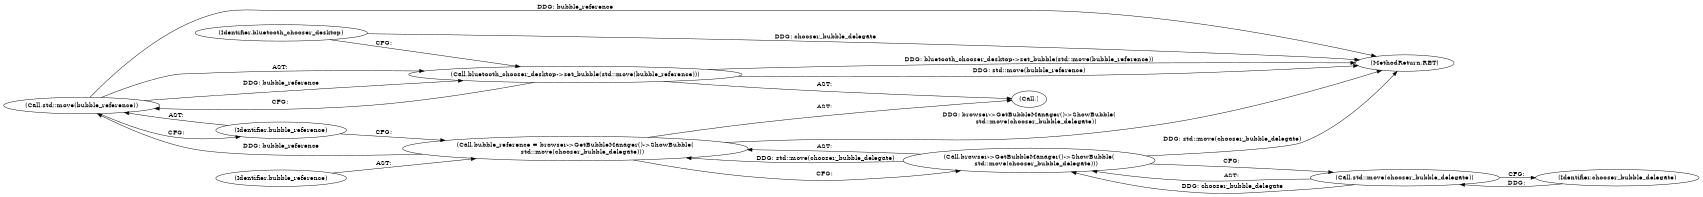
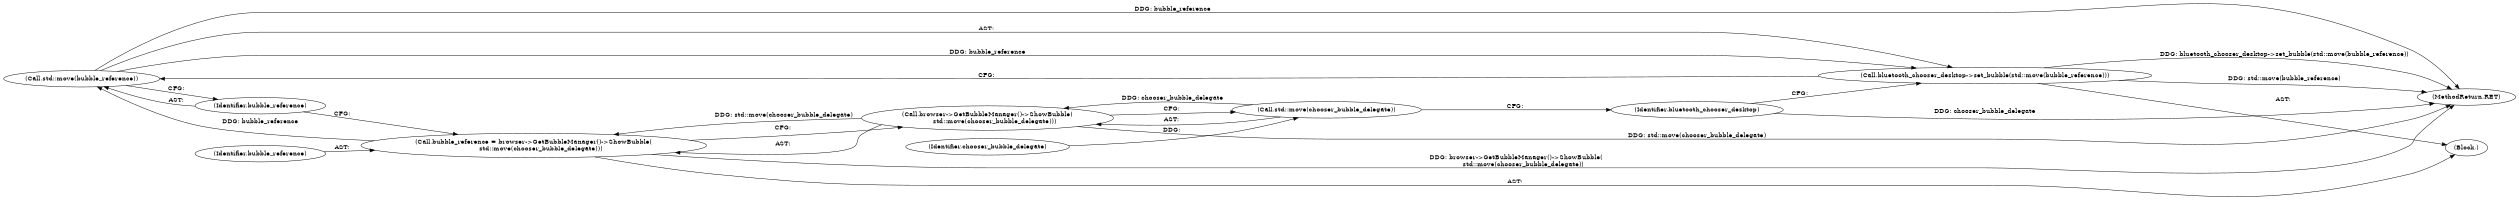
node "(Call,)": label "(Call,)" -> "(Block,)"
edge "(Call,std::move(chooser_bubble_delegate))" -> "(Identifier,chooser_bubble_delegate)": now "(Call,std::move(chooser_bubble_delegate))" -> "(Identifier,bluetooth_chooser_desktop)"
